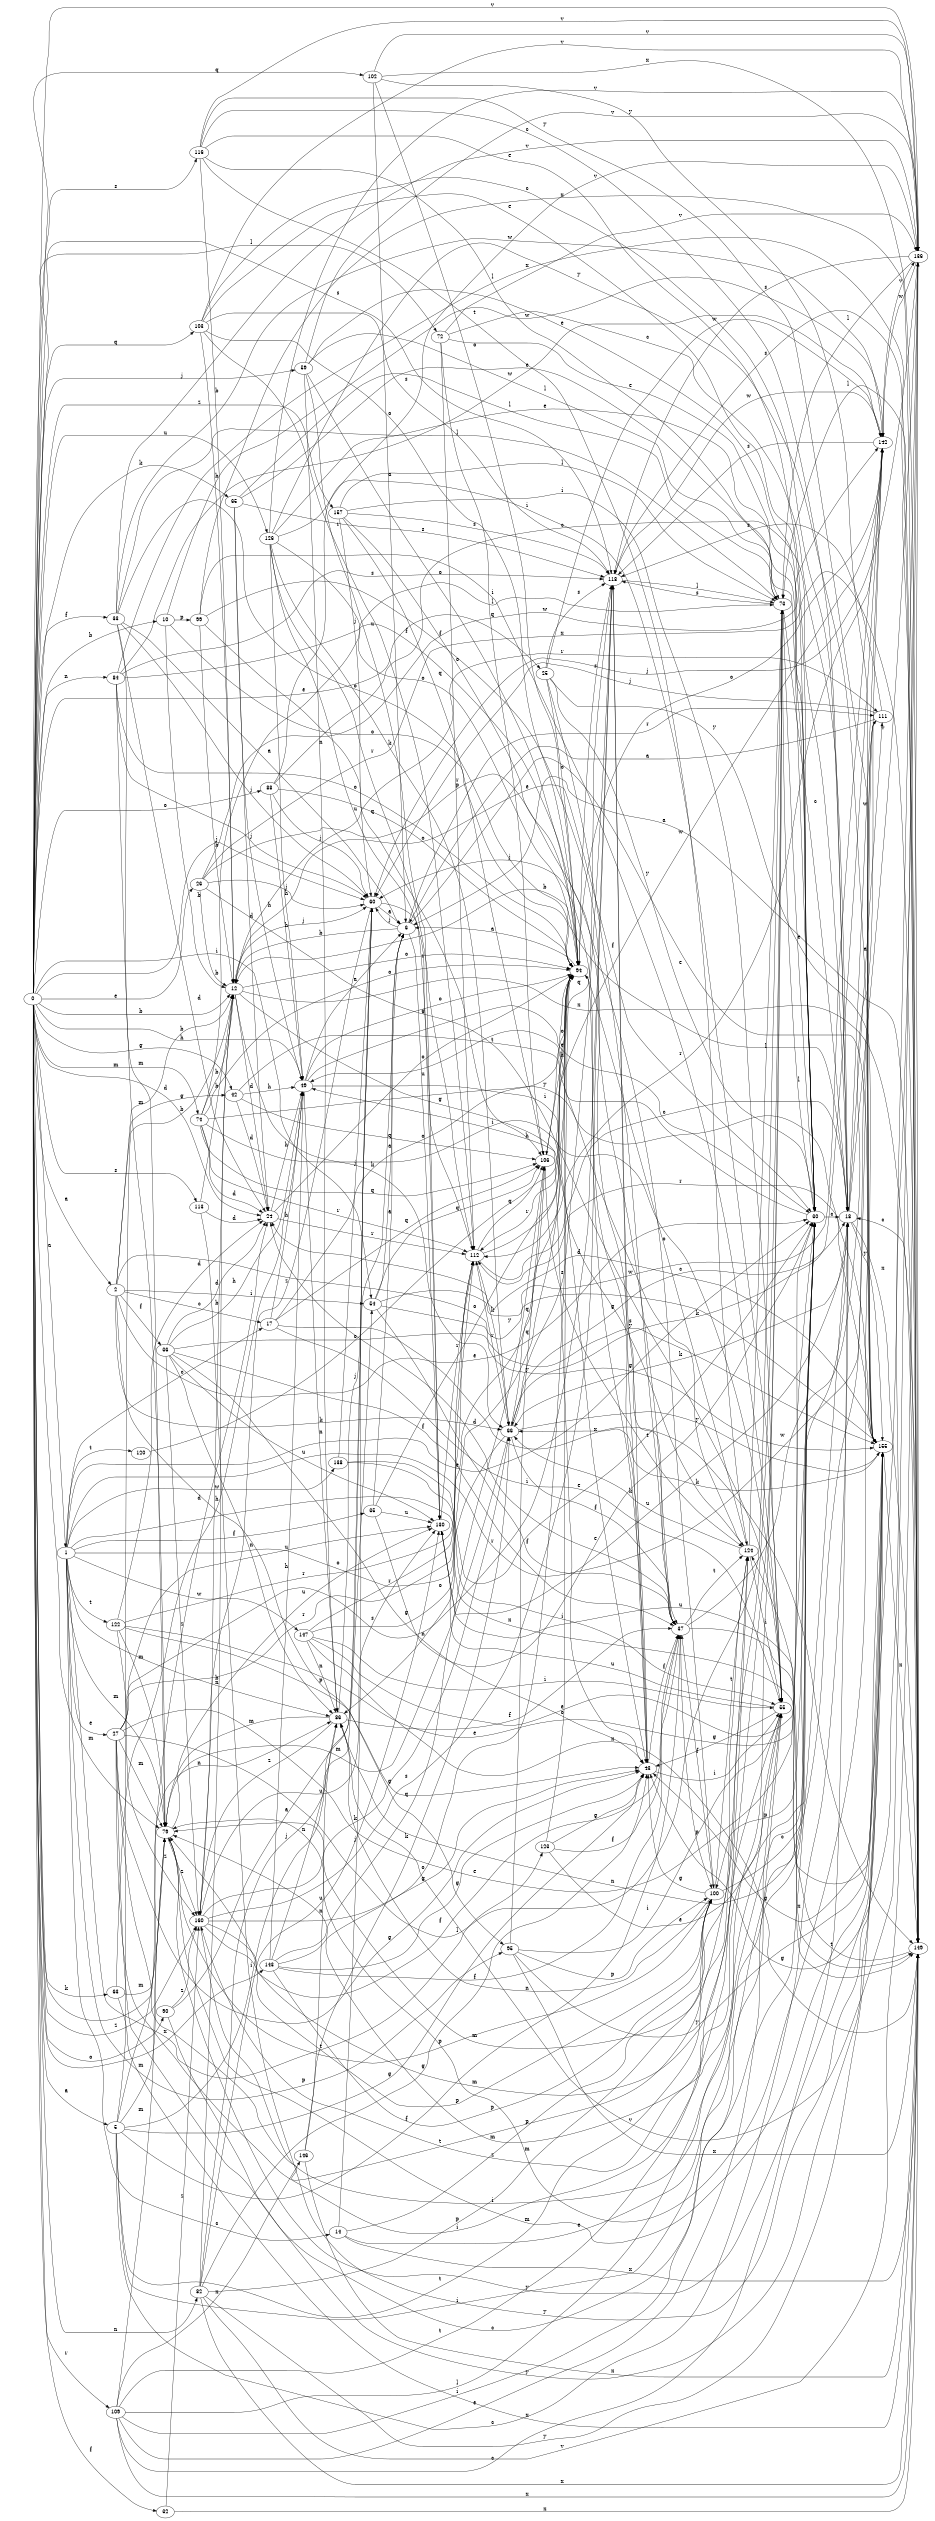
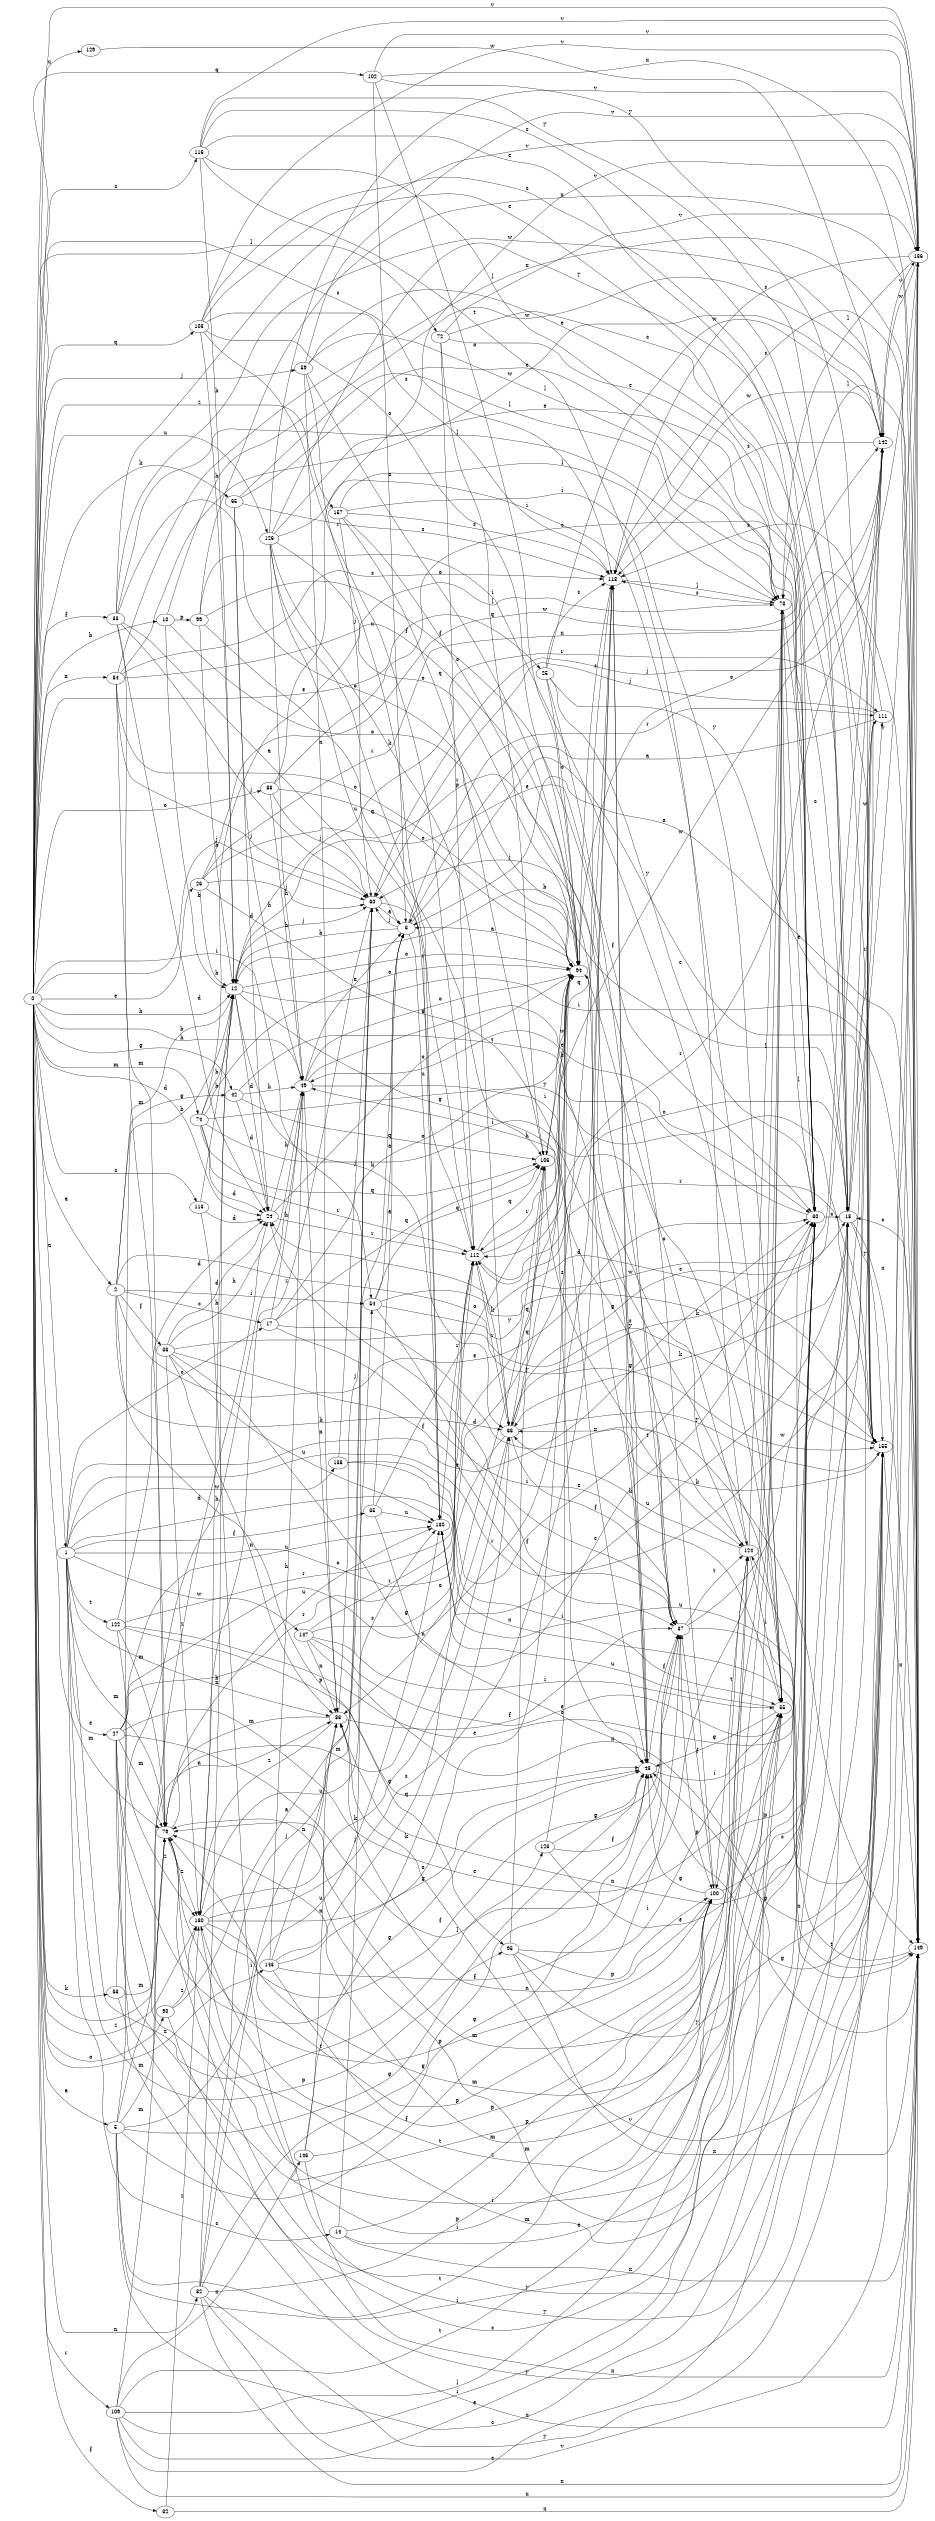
node "129": added
edge "18" -> "111": label "a" -> "r"
edge "12" -> "149": label "x" -> "i"
edge "106" -> "94": label "o" -> "w"
node "120": removed
edge "143" -> "43": now "146" -> "43"
